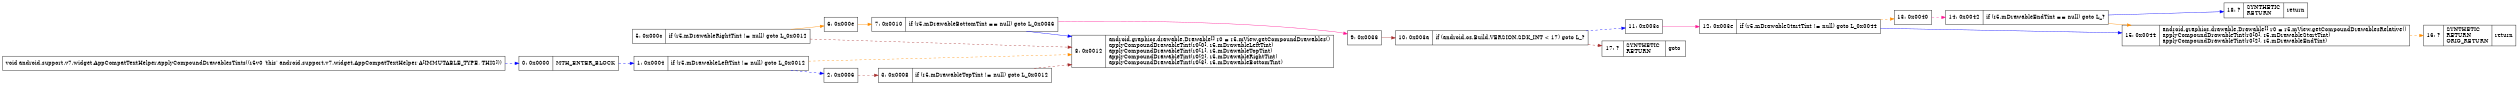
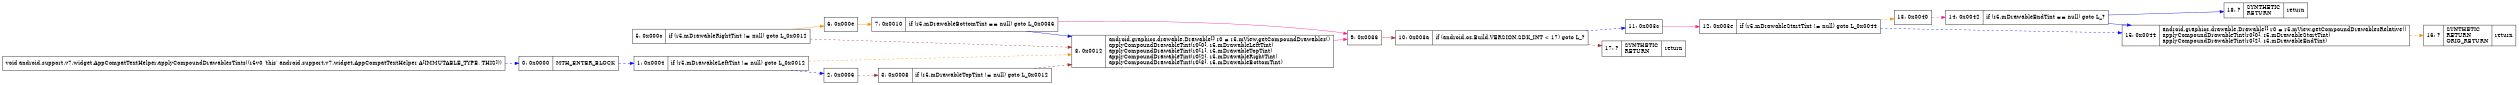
edge "14: 0x0042" -> "15: 0x0044": color darkorange -> blue
edge "12: 0x003e" -> "15: 0x0044": style solid -> dashed
edge "8: 0x0012" -> "9: 0x0036": added
node "17: ?": text "goto" -> "return"
